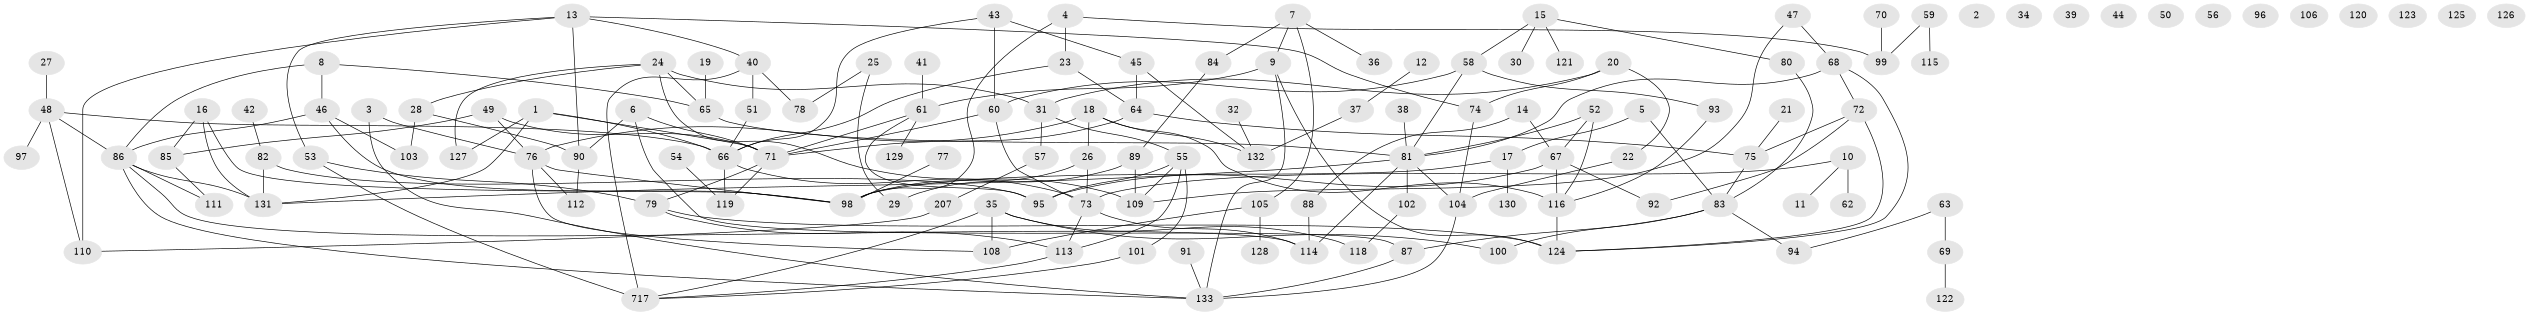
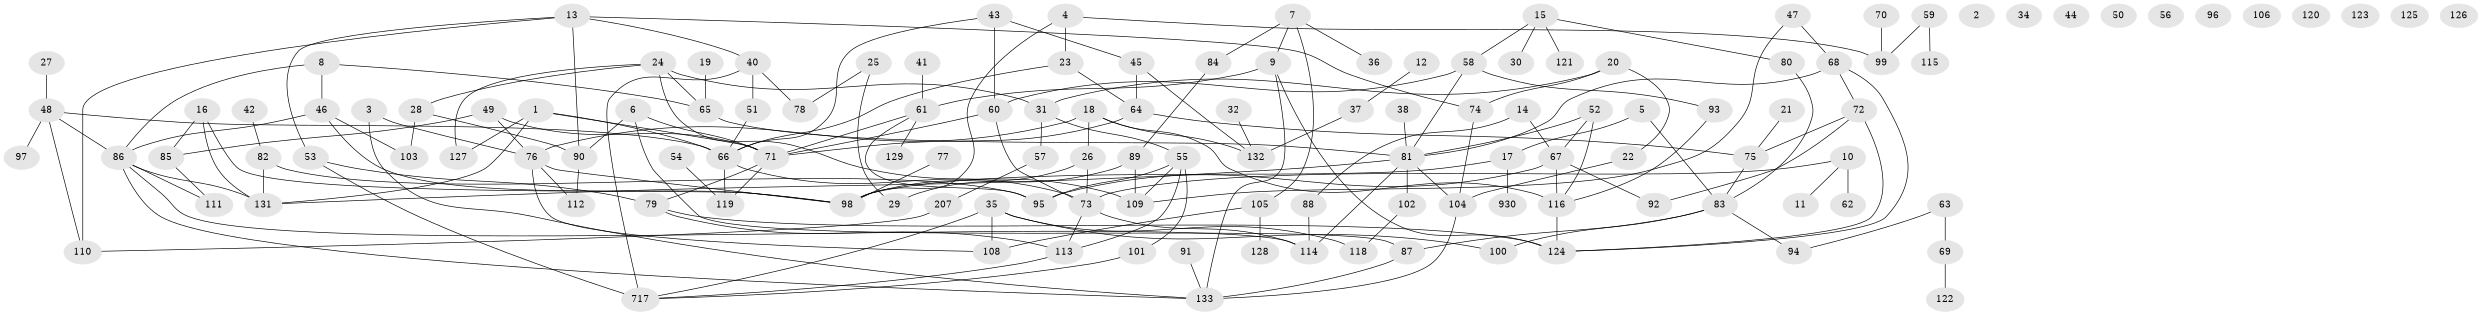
node "39": removed
node "130": label "130" -> "930"
